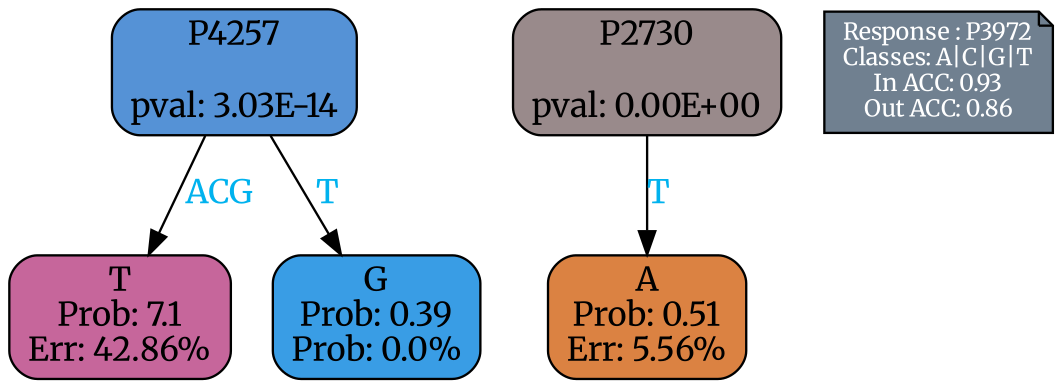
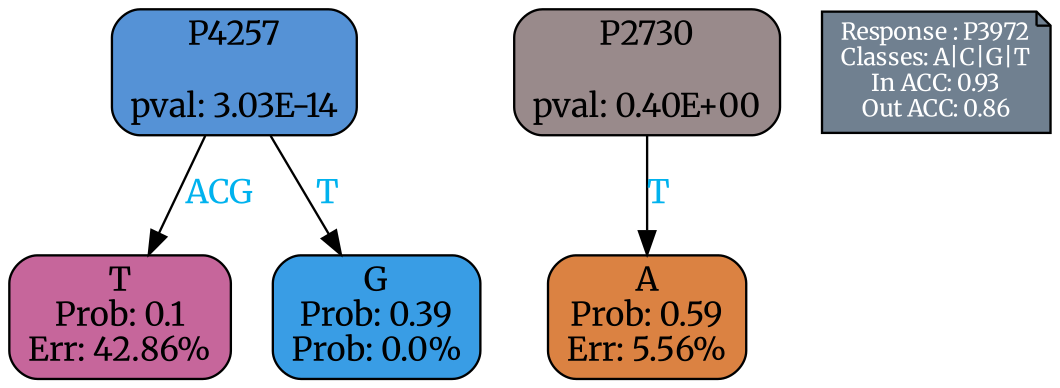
node "P2730 pval: 0.00E+00": label "P2730 pval: 0.00E+00" -> "P2730 pval: 0.40E+00"
node "T Prob: 7.1 Err: 42.86%": label "T Prob: 7.1 Err: 42.86%" -> "T Prob: 0.1 Err: 42.86%"
node "A Prob: 0.51 Err: 5.56%": label "A Prob: 0.51 Err: 5.56%" -> "A Prob: 0.59 Err: 5.56%"
